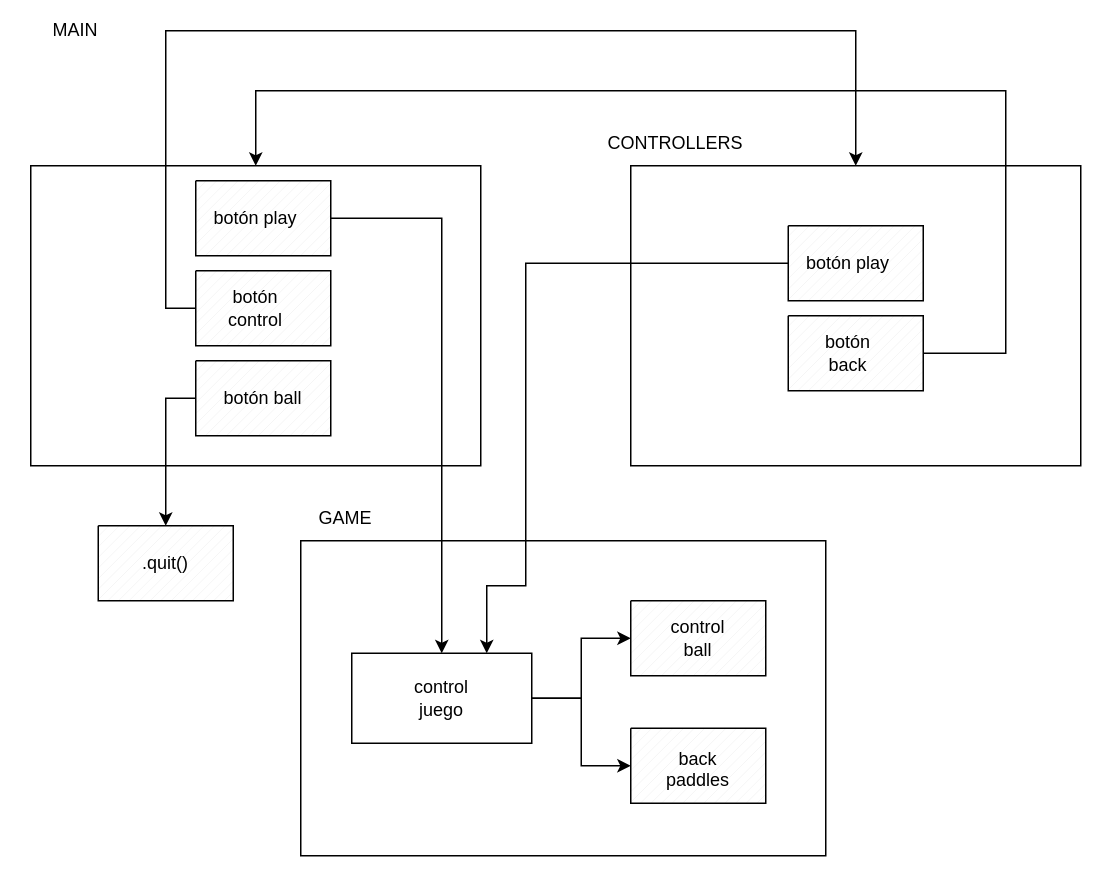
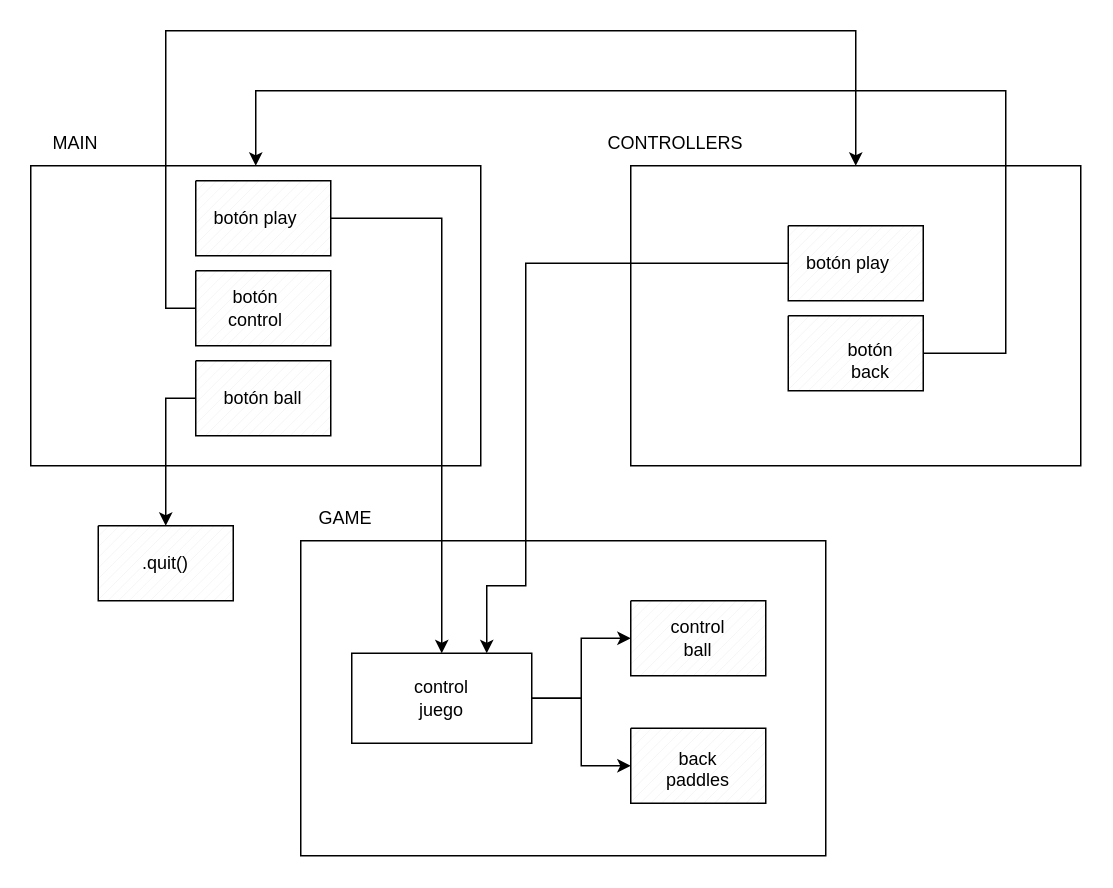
node "MAIN": moved (76, 31) -> (76, 143)
node "botón back": moved (848, 353) -> (871, 361)
